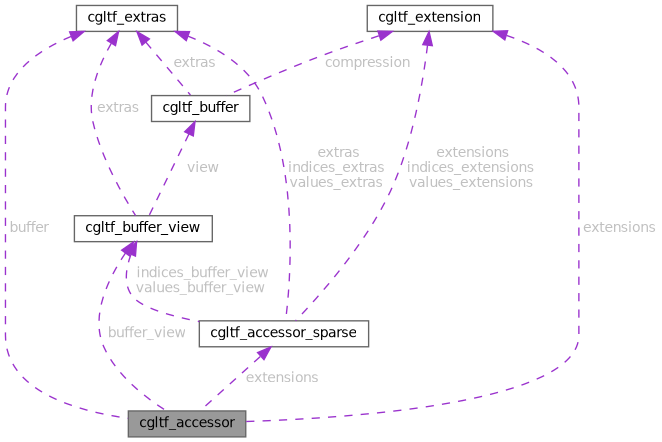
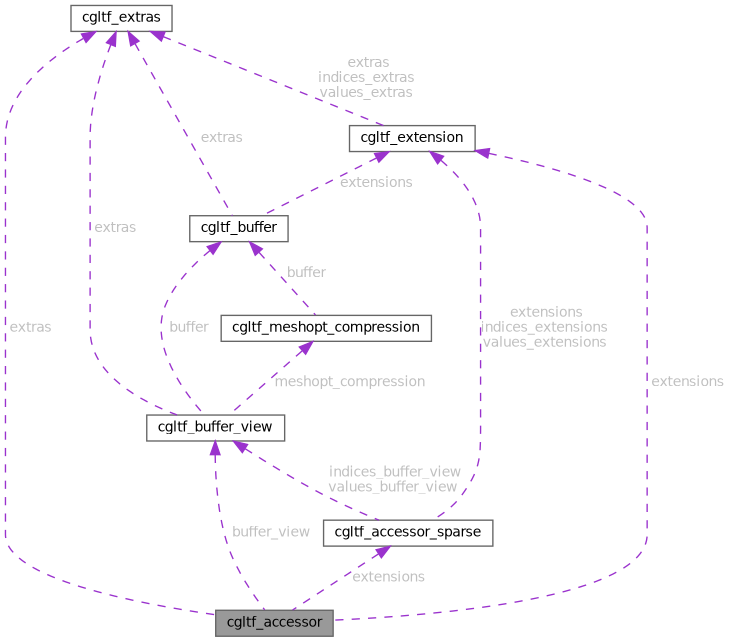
edge "cgltf_buffer" -> "cgltf_extension": label " compression" -> " extensions"
edge "cgltf_accessor_sparse" -> "cgltf_extras": now "cgltf_extension" -> "cgltf_extras"
edge "cgltf_buffer_view" -> "cgltf_buffer": label " view" -> " buffer"
edge "cgltf_accessor" -> "cgltf_extras": label " buffer" -> " extras"
node "cgltf_meshopt_compression": added
